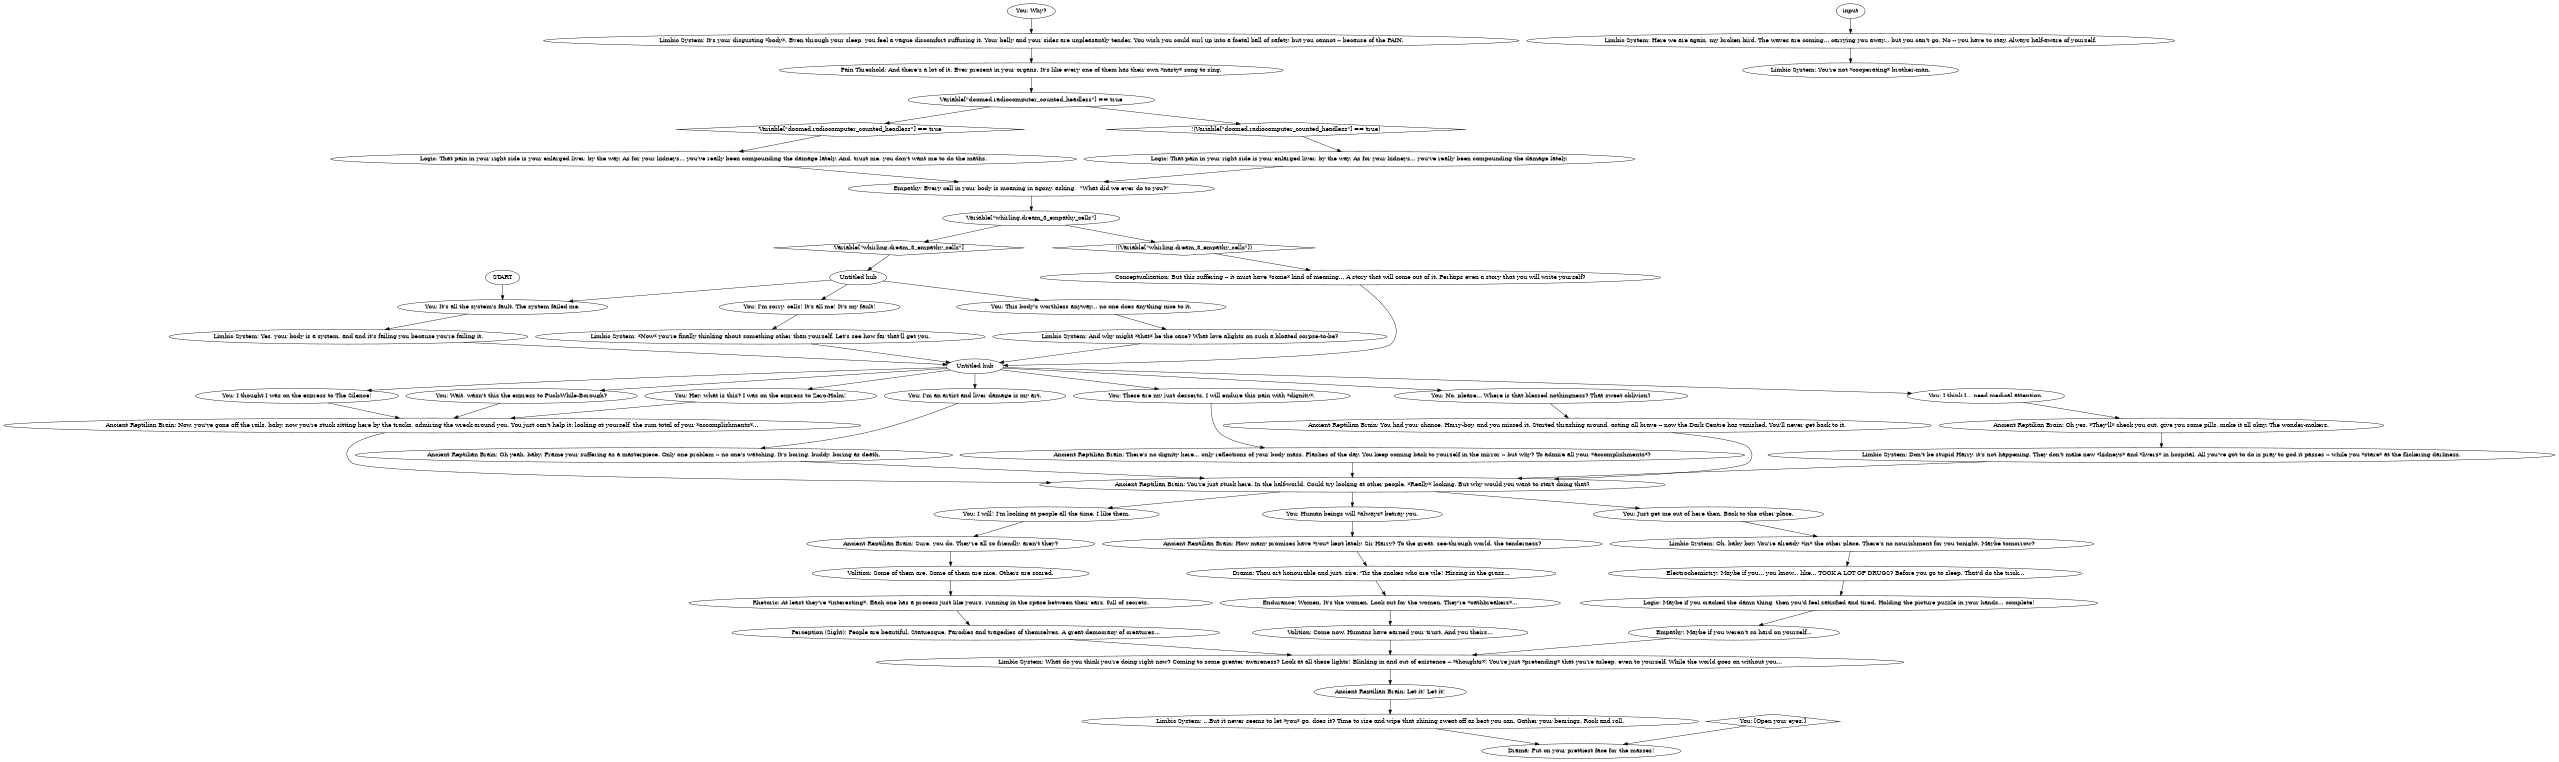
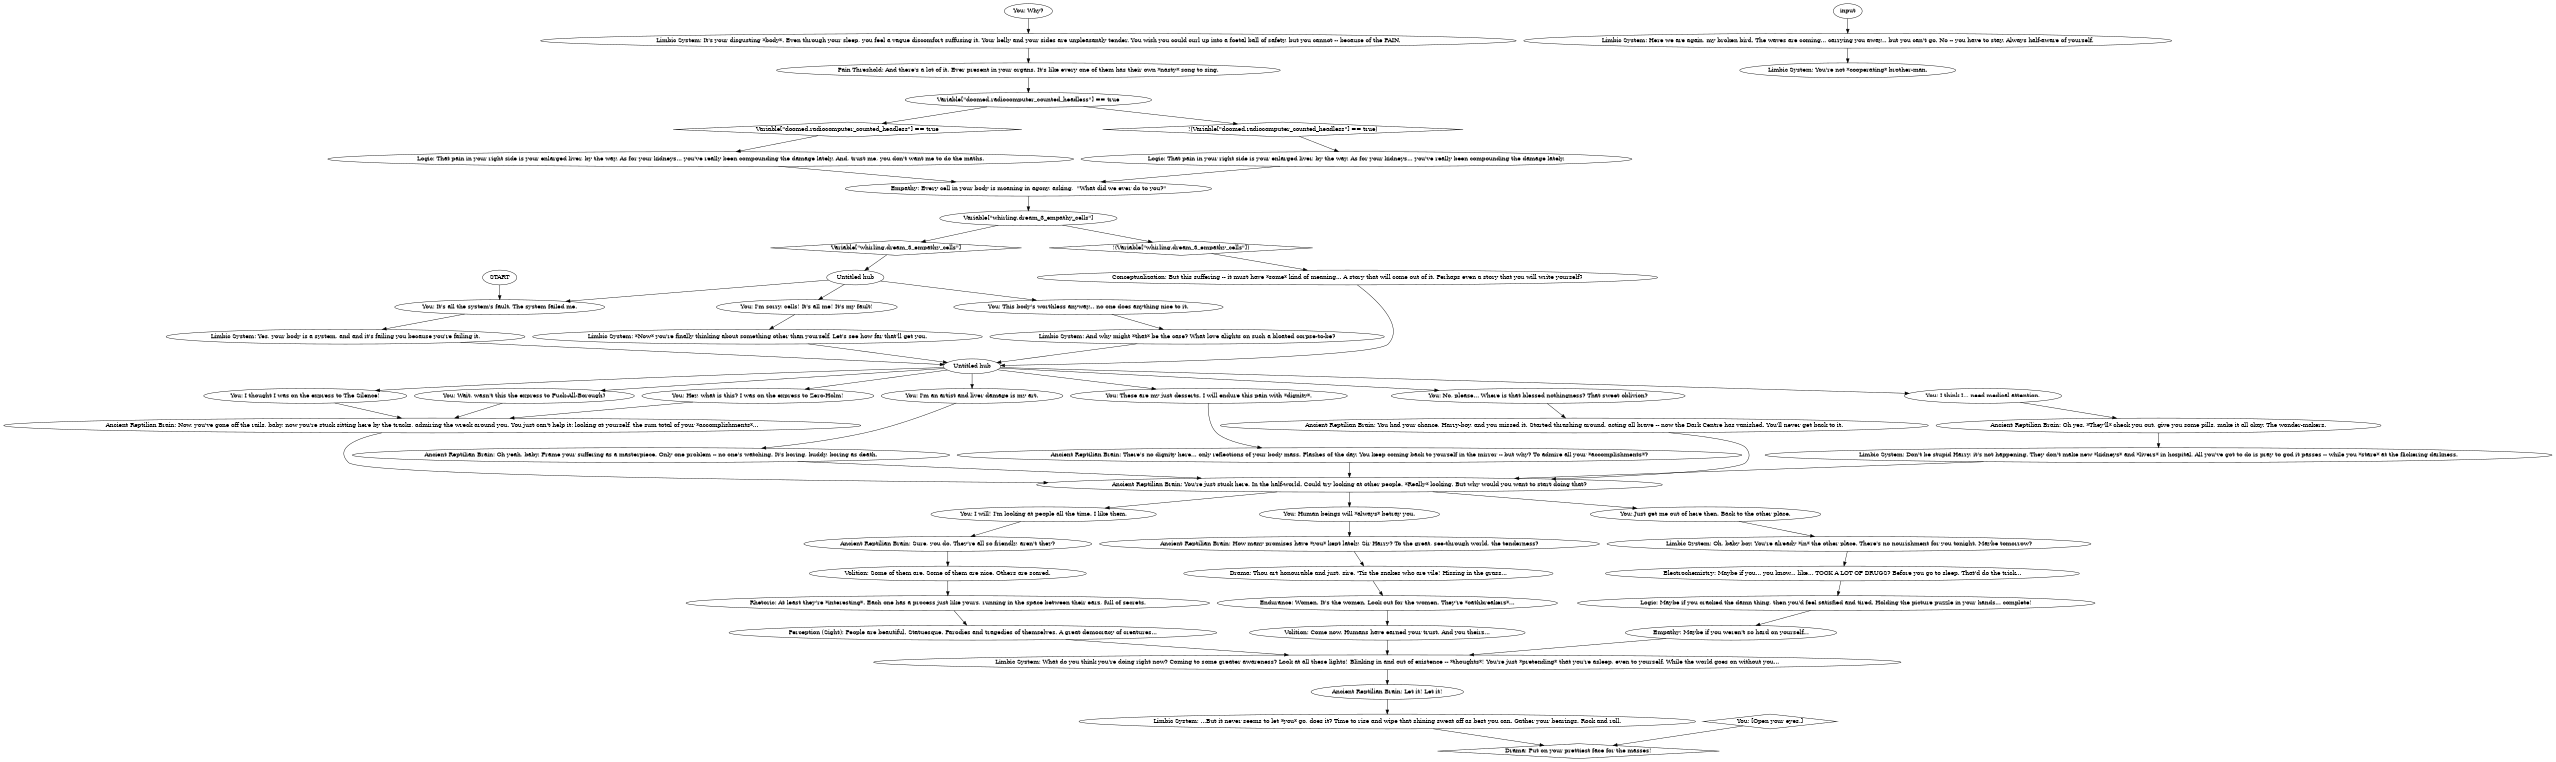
node "You: Wait, wasn't this the express to Fuck-While-Borough?": label "You: Wait, wasn't this the express to Fuck-While-Borough?" -> "You: Wait, wasn't this the express to Fuck-All-Borough?"
node "Drama: Put on your prettiest face for the masses!": shape ellipse -> diamond
